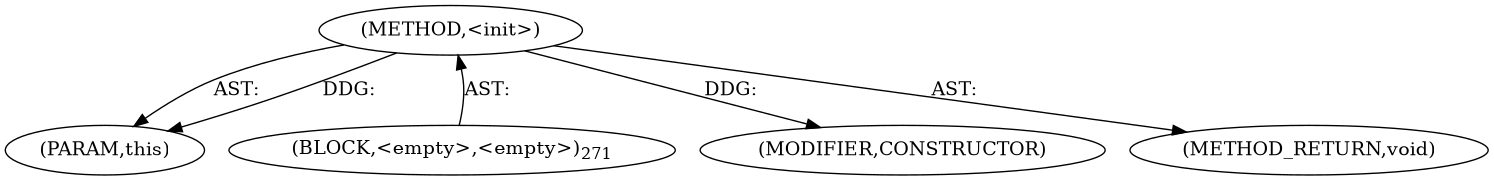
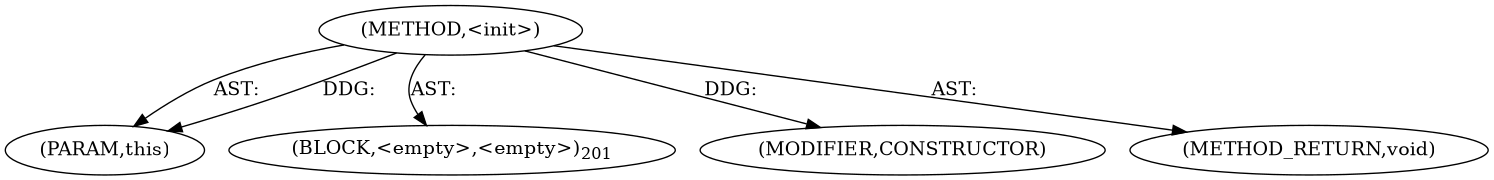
edge "(BLOCK,<empty>,<empty>)" -> "(METHOD,<init>)": reversed
node "(BLOCK,<empty>,<empty>)": text "271" -> "201"
